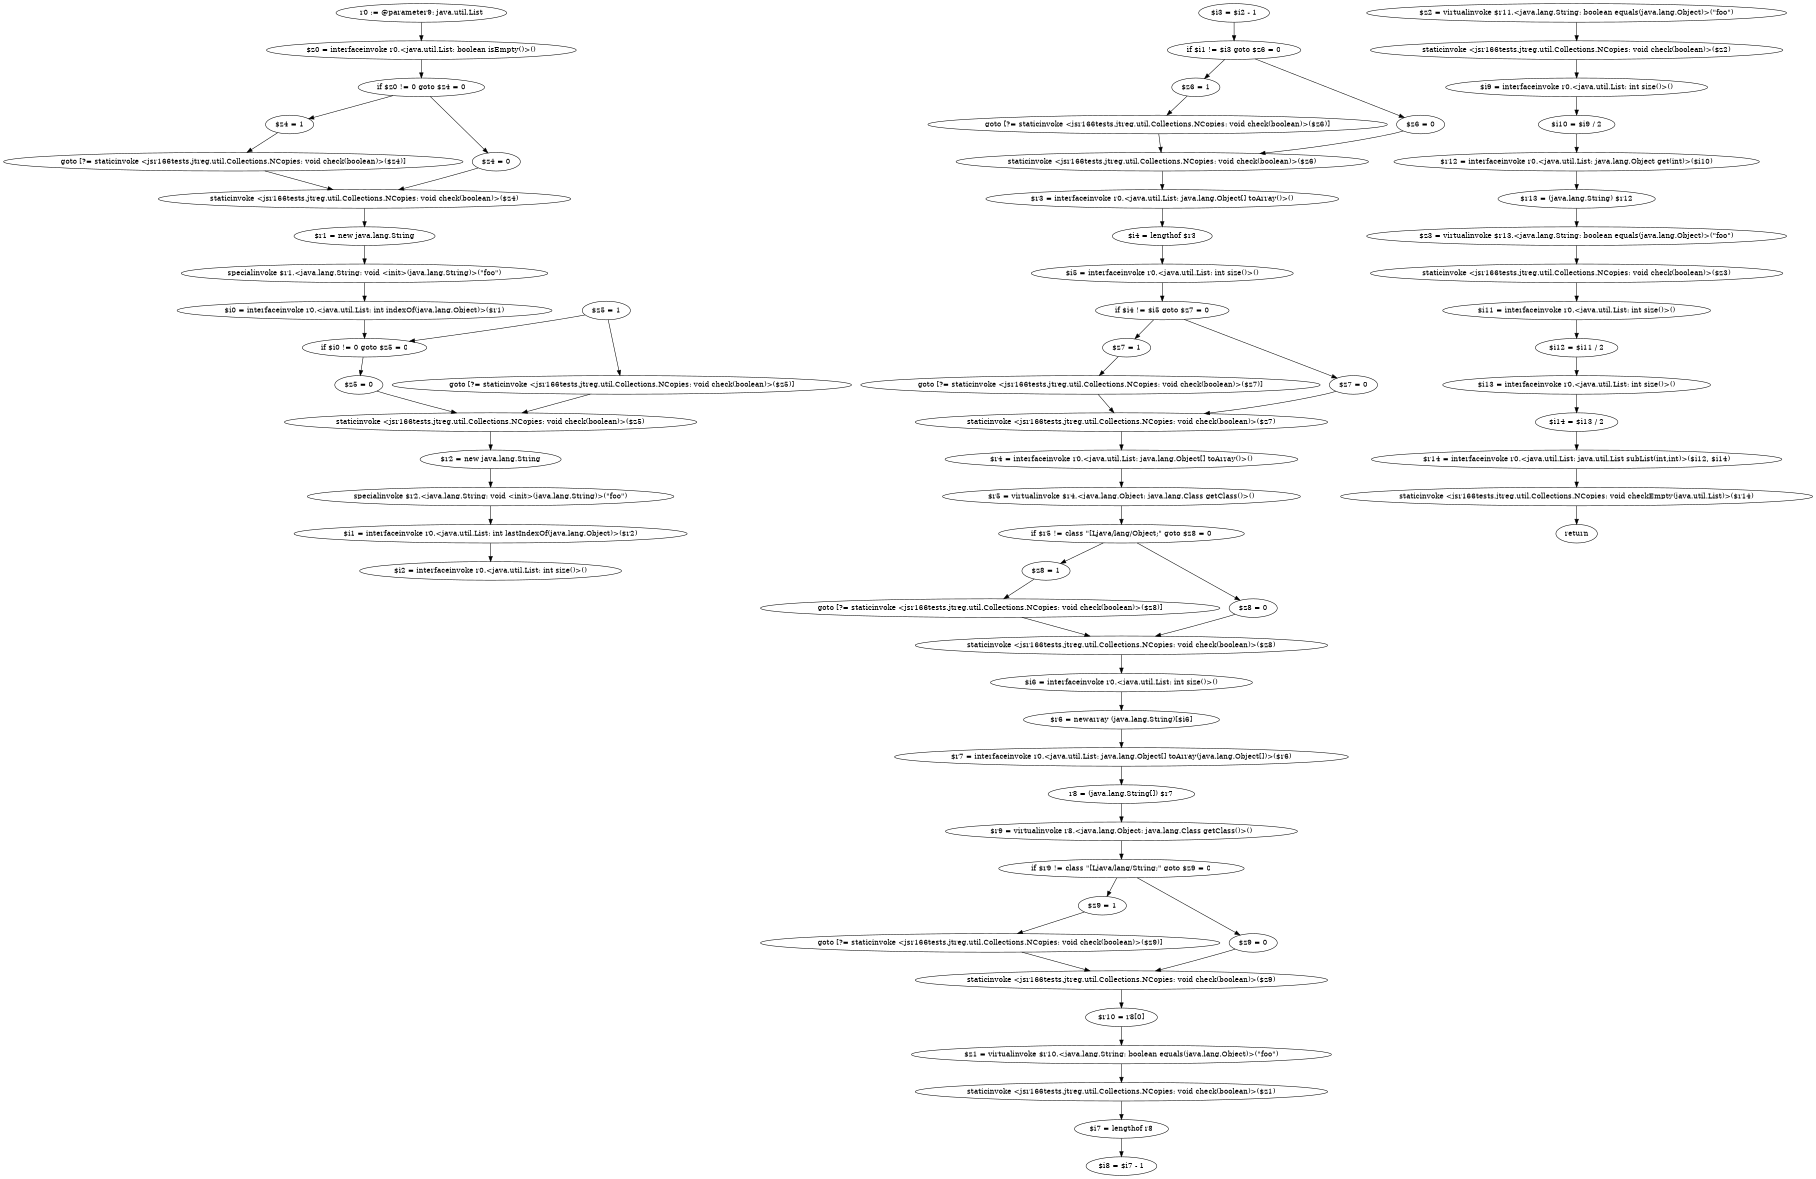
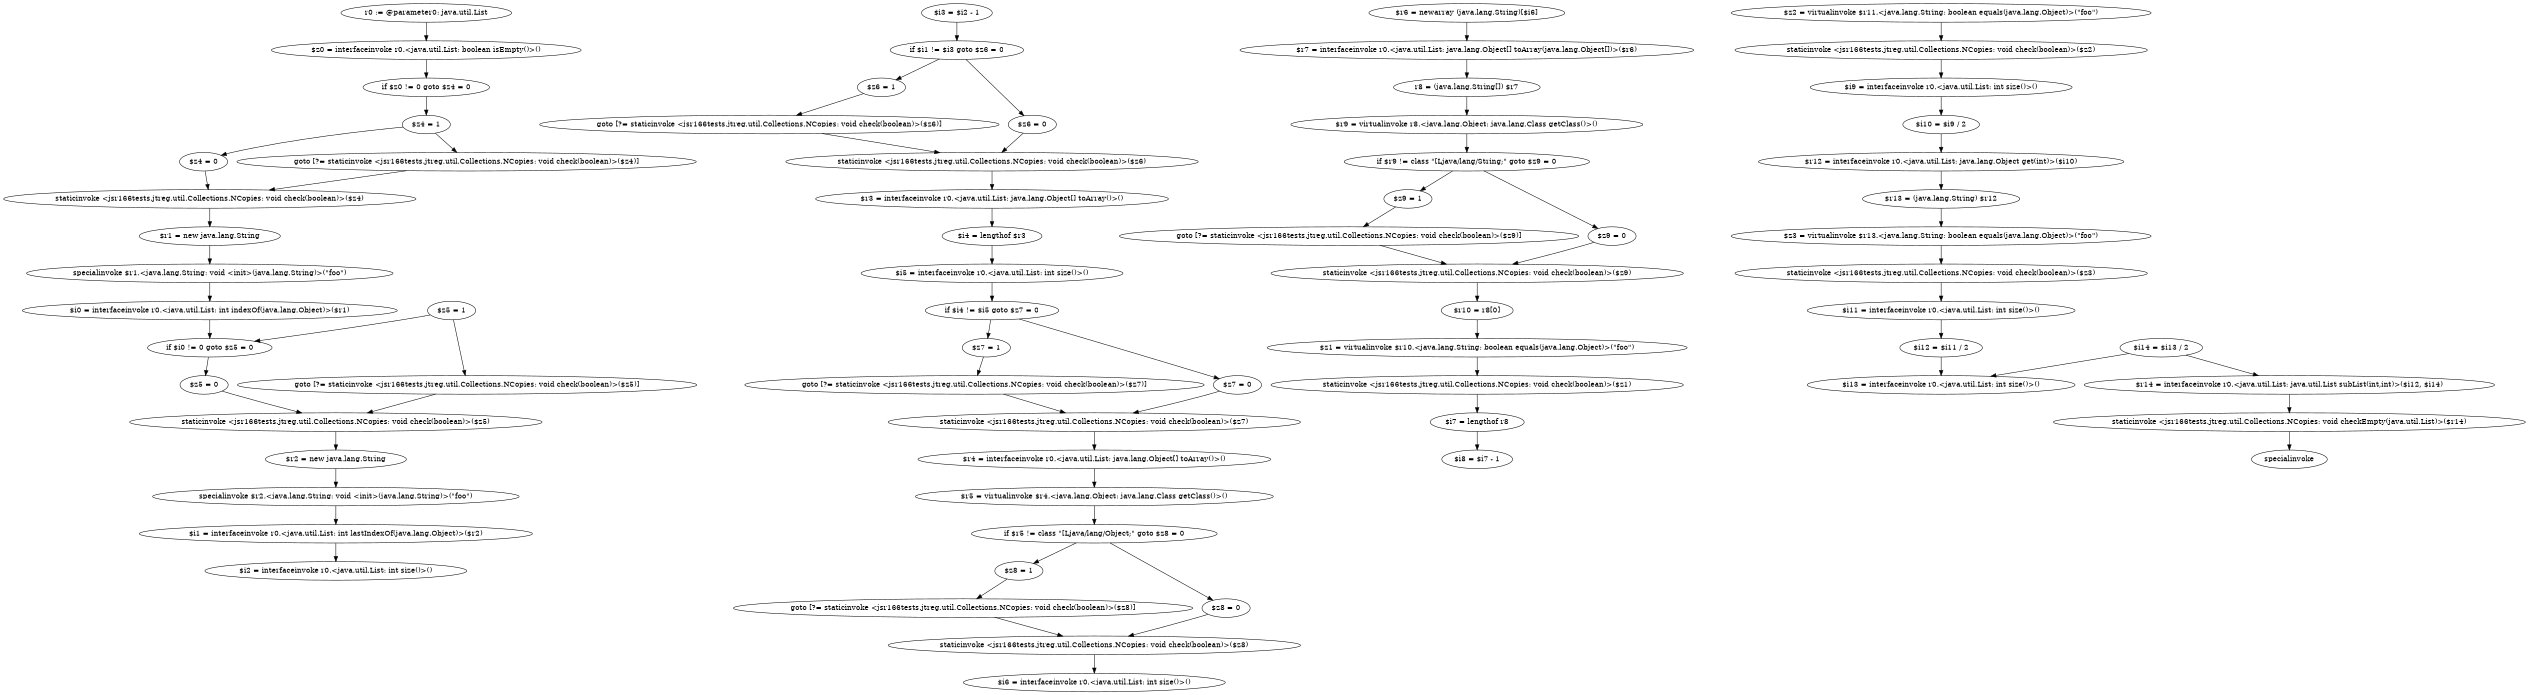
node "r0 := @parameter9: java.util.List": label "r0 := @parameter9: java.util.List" -> "r0 := @parameter0: java.util.List"
edge "if $z0 != 0 goto $z4 = 0" -> "$z4 = 0": now "$z4 = 1" -> "$z4 = 0"
edge "$i13 = interfaceinvoke r0.<java.util.List: int size()>()" -> "$i14 = $i13 / 2": reversed
node "return": label "return" -> "specialinvoke"
edge "$i6 = interfaceinvoke r0.<java.util.List: int size()>()" -> "$r6 = newarray (java.lang.String)[$i6]": removed
